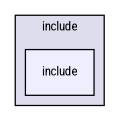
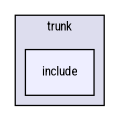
cluster "include": label "include" -> "trunk"
